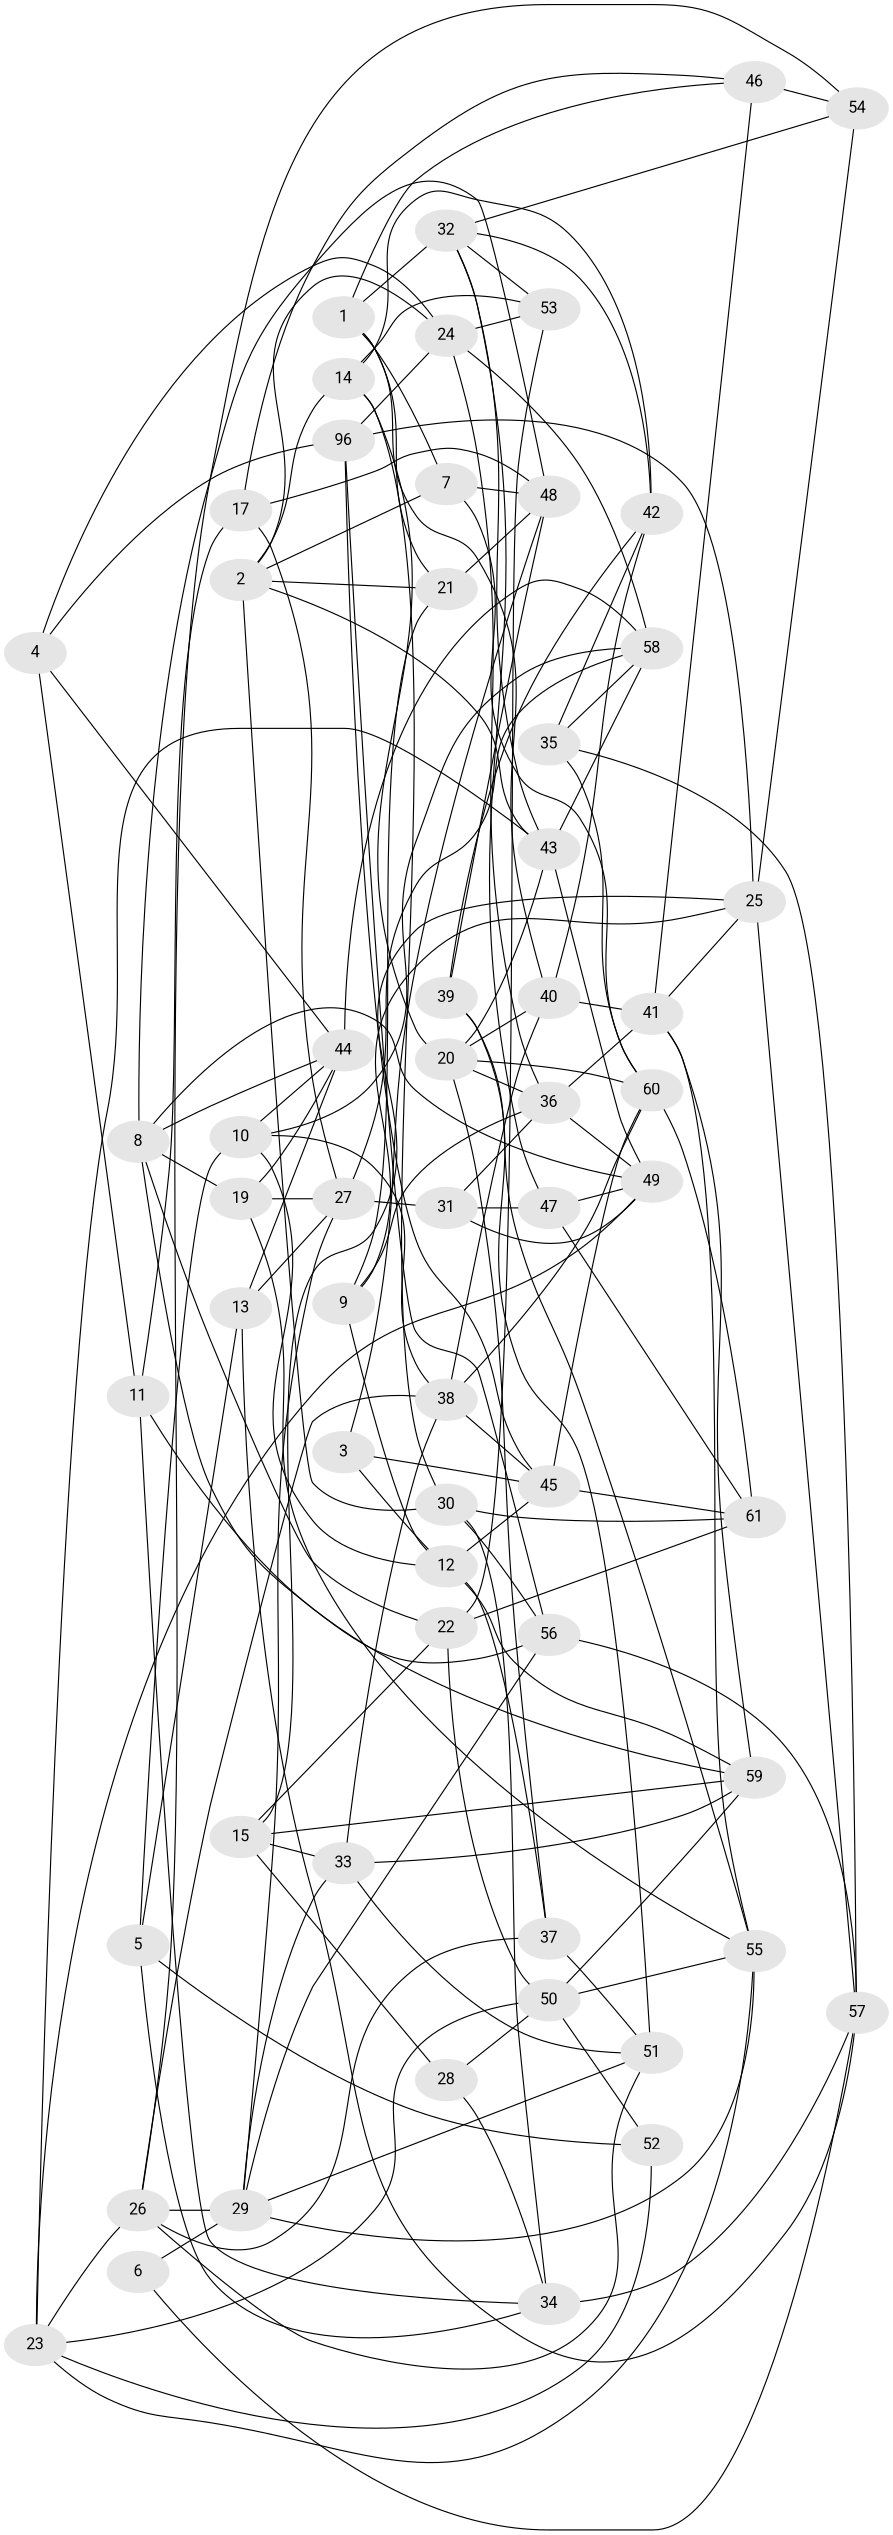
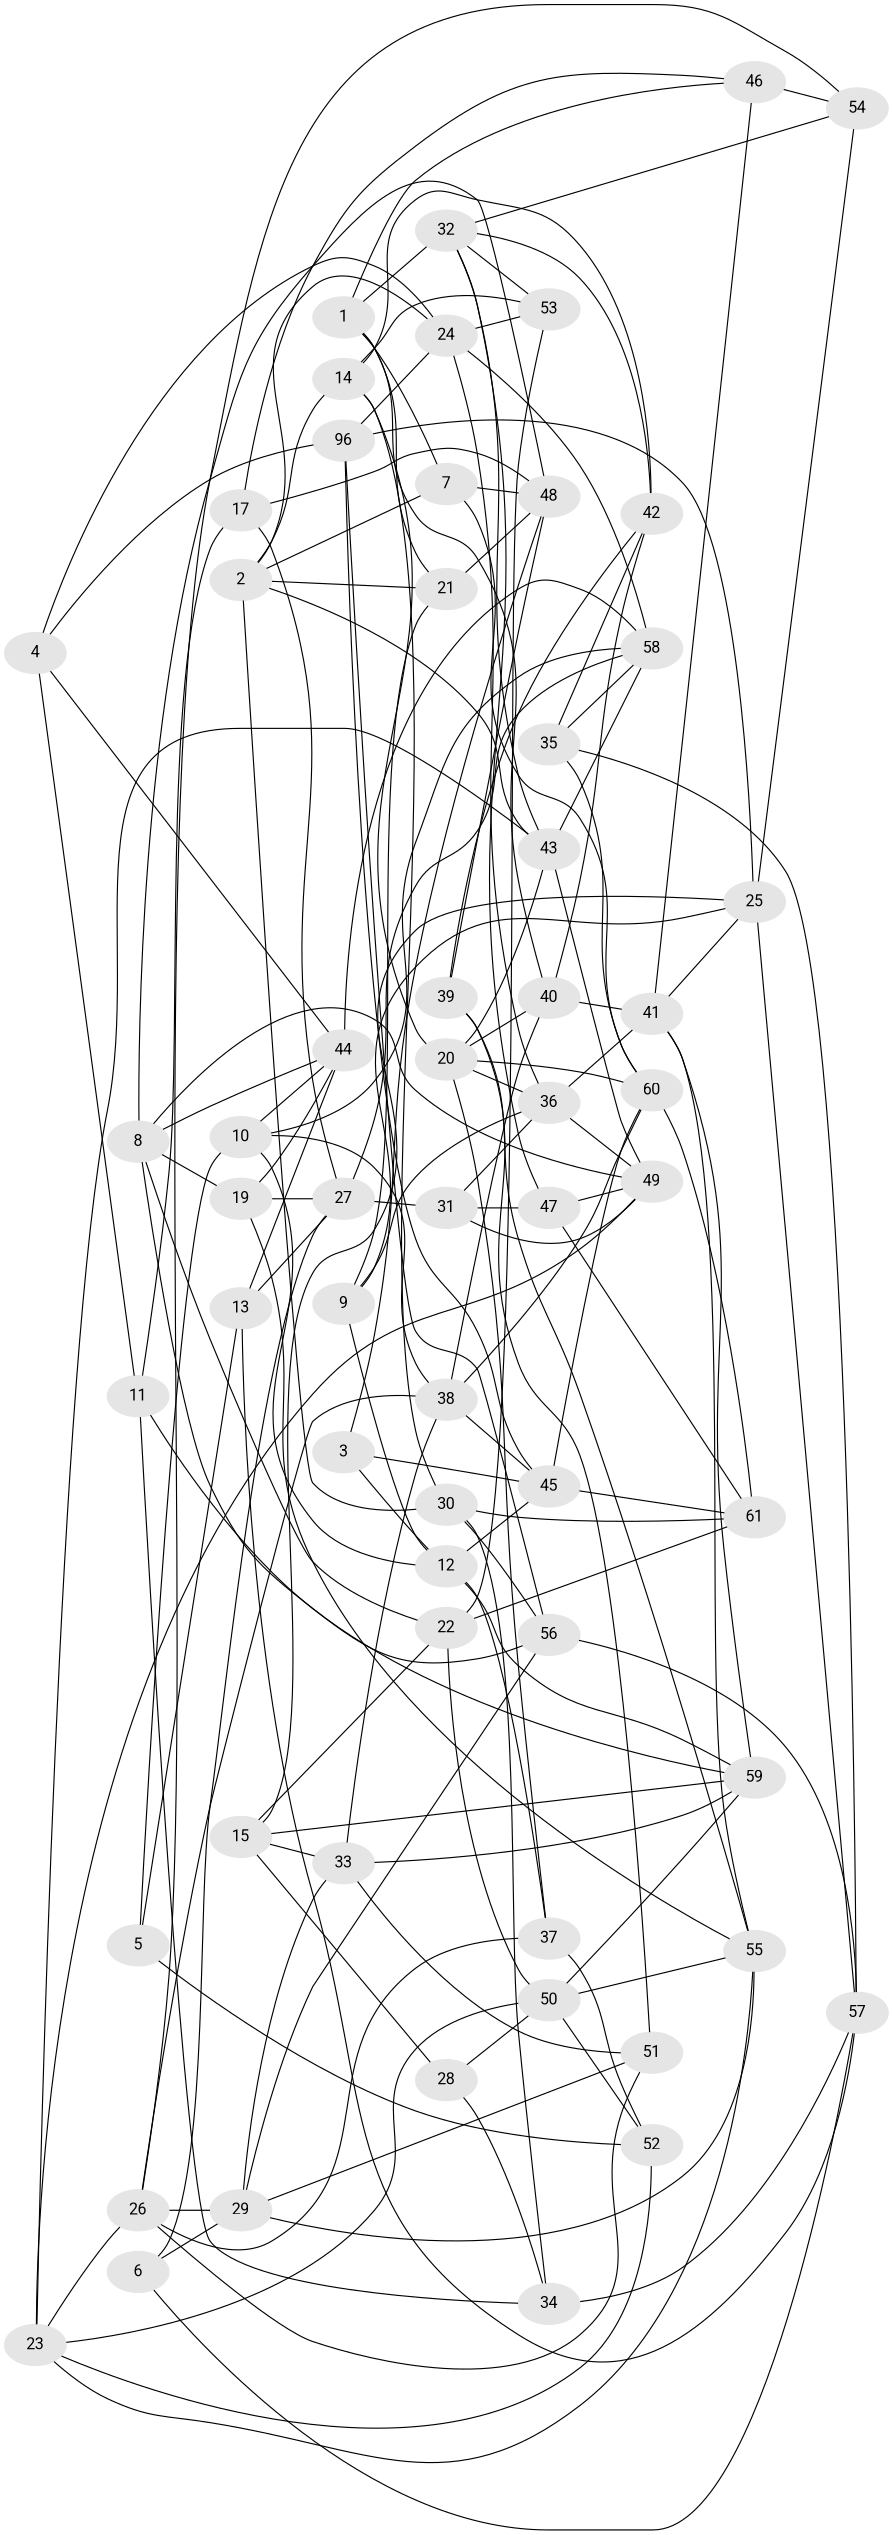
edge "27" -- "29": now "27" -- "6"
edge "37" -- "51": now "37" -- "52"
edge "5" -- "34": removed
